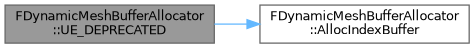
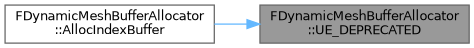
edge "FDynamicMeshBufferAllocator ::UE_DEPRECATED" -> "FDynamicMeshBufferAllocator ::AllocIndexBuffer": reversed
